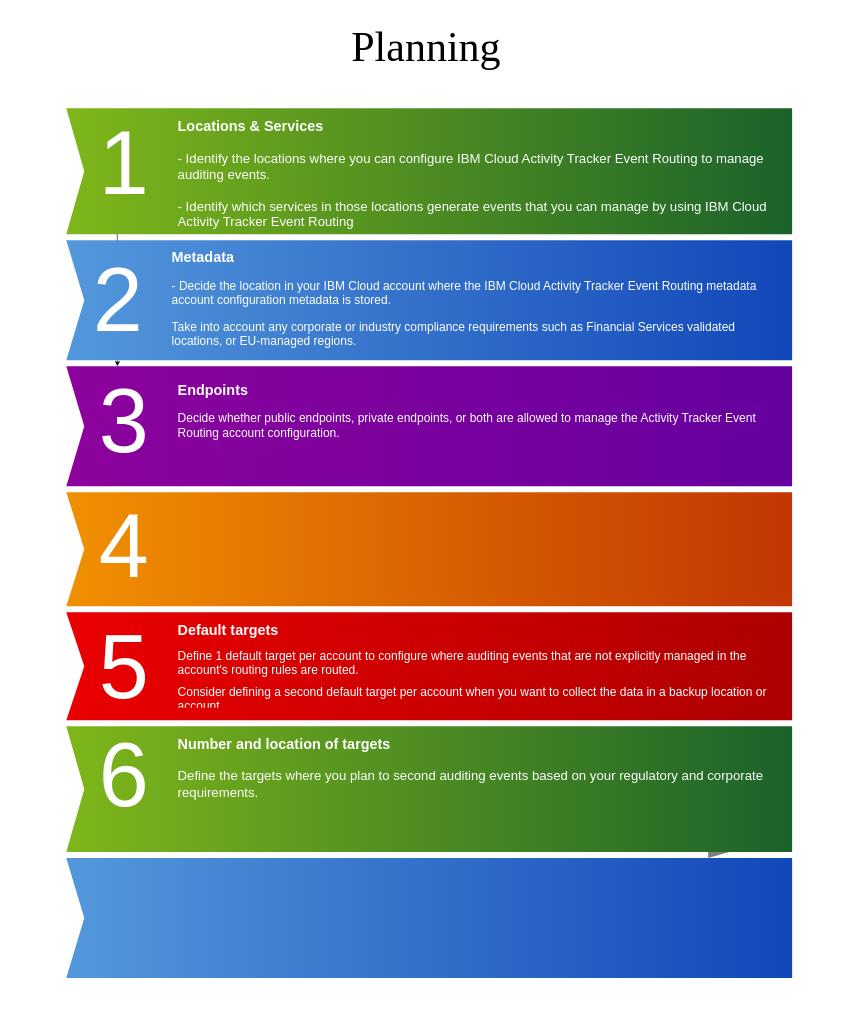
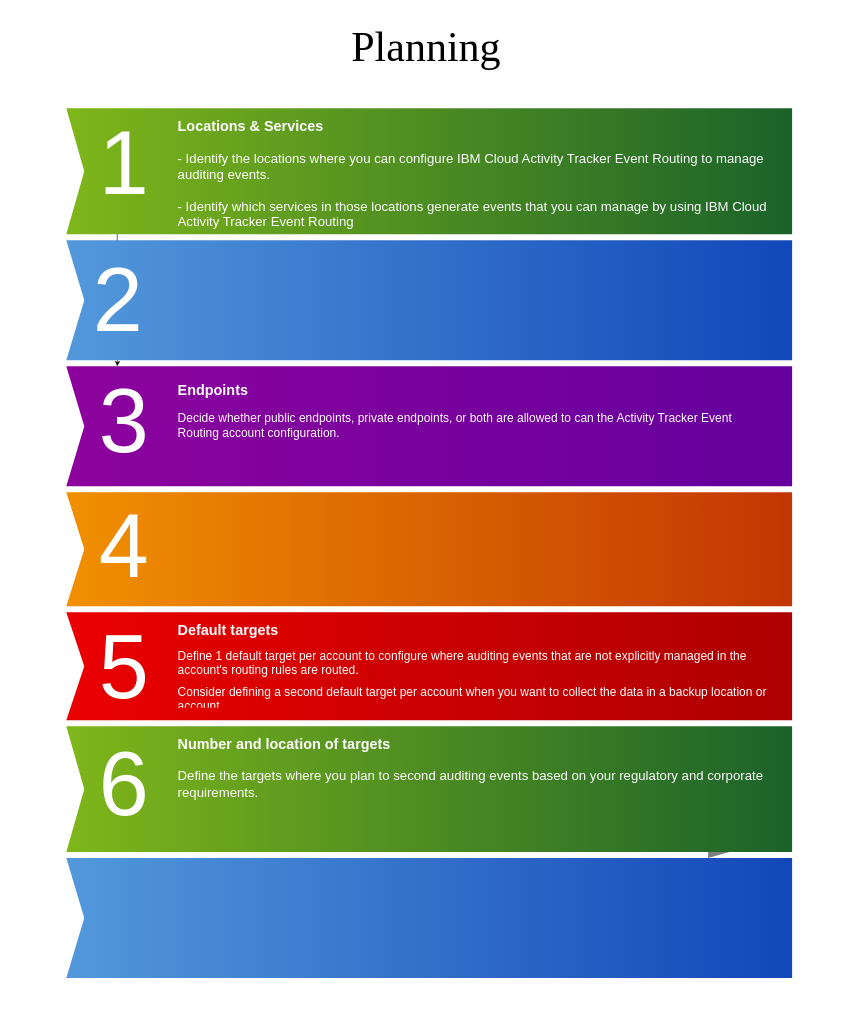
node "Metadata- Decide the location in your IBM Cloud account where the IBM Cloud Activity Tracker Event Routing metadata account configuration metadata is stored. Take into account any corporate or industry compliance requirements such as Financial Services validated locations, or EU-managed regions.": removed
node "EndpointsDecide whether public endpoints, private endpoints, or both are allowed to manage the Activity Tracker Event Routing account configuration.": label "EndpointsDecide whether public endpoints, private endpoints, or both are allowed to manage the Activity Tracker Event Routing account configuration." -> "EndpointsDecide whether public endpoints, private endpoints, or both are allowed to can the Activity Tracker Event Routing account configuration."
node "6": moved (117, 774) -> (117, 783)
